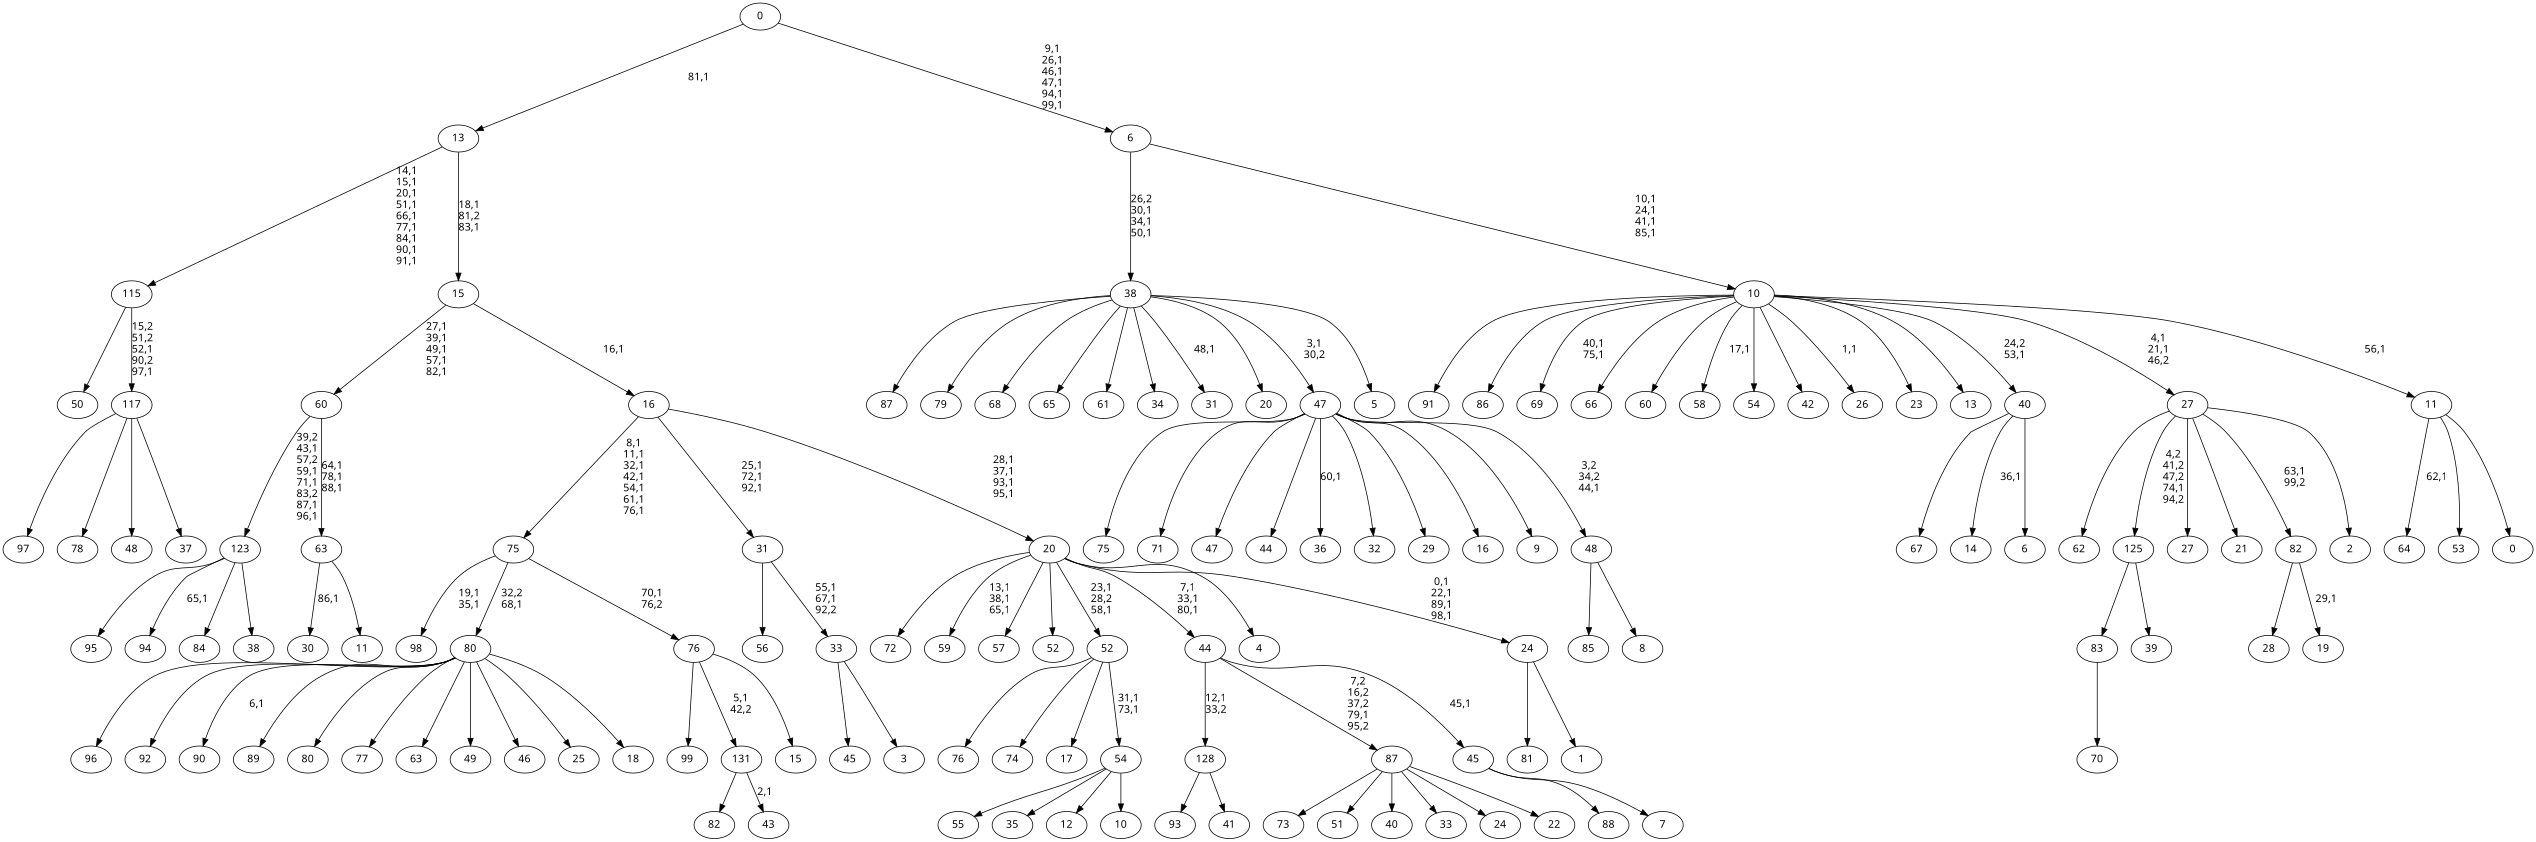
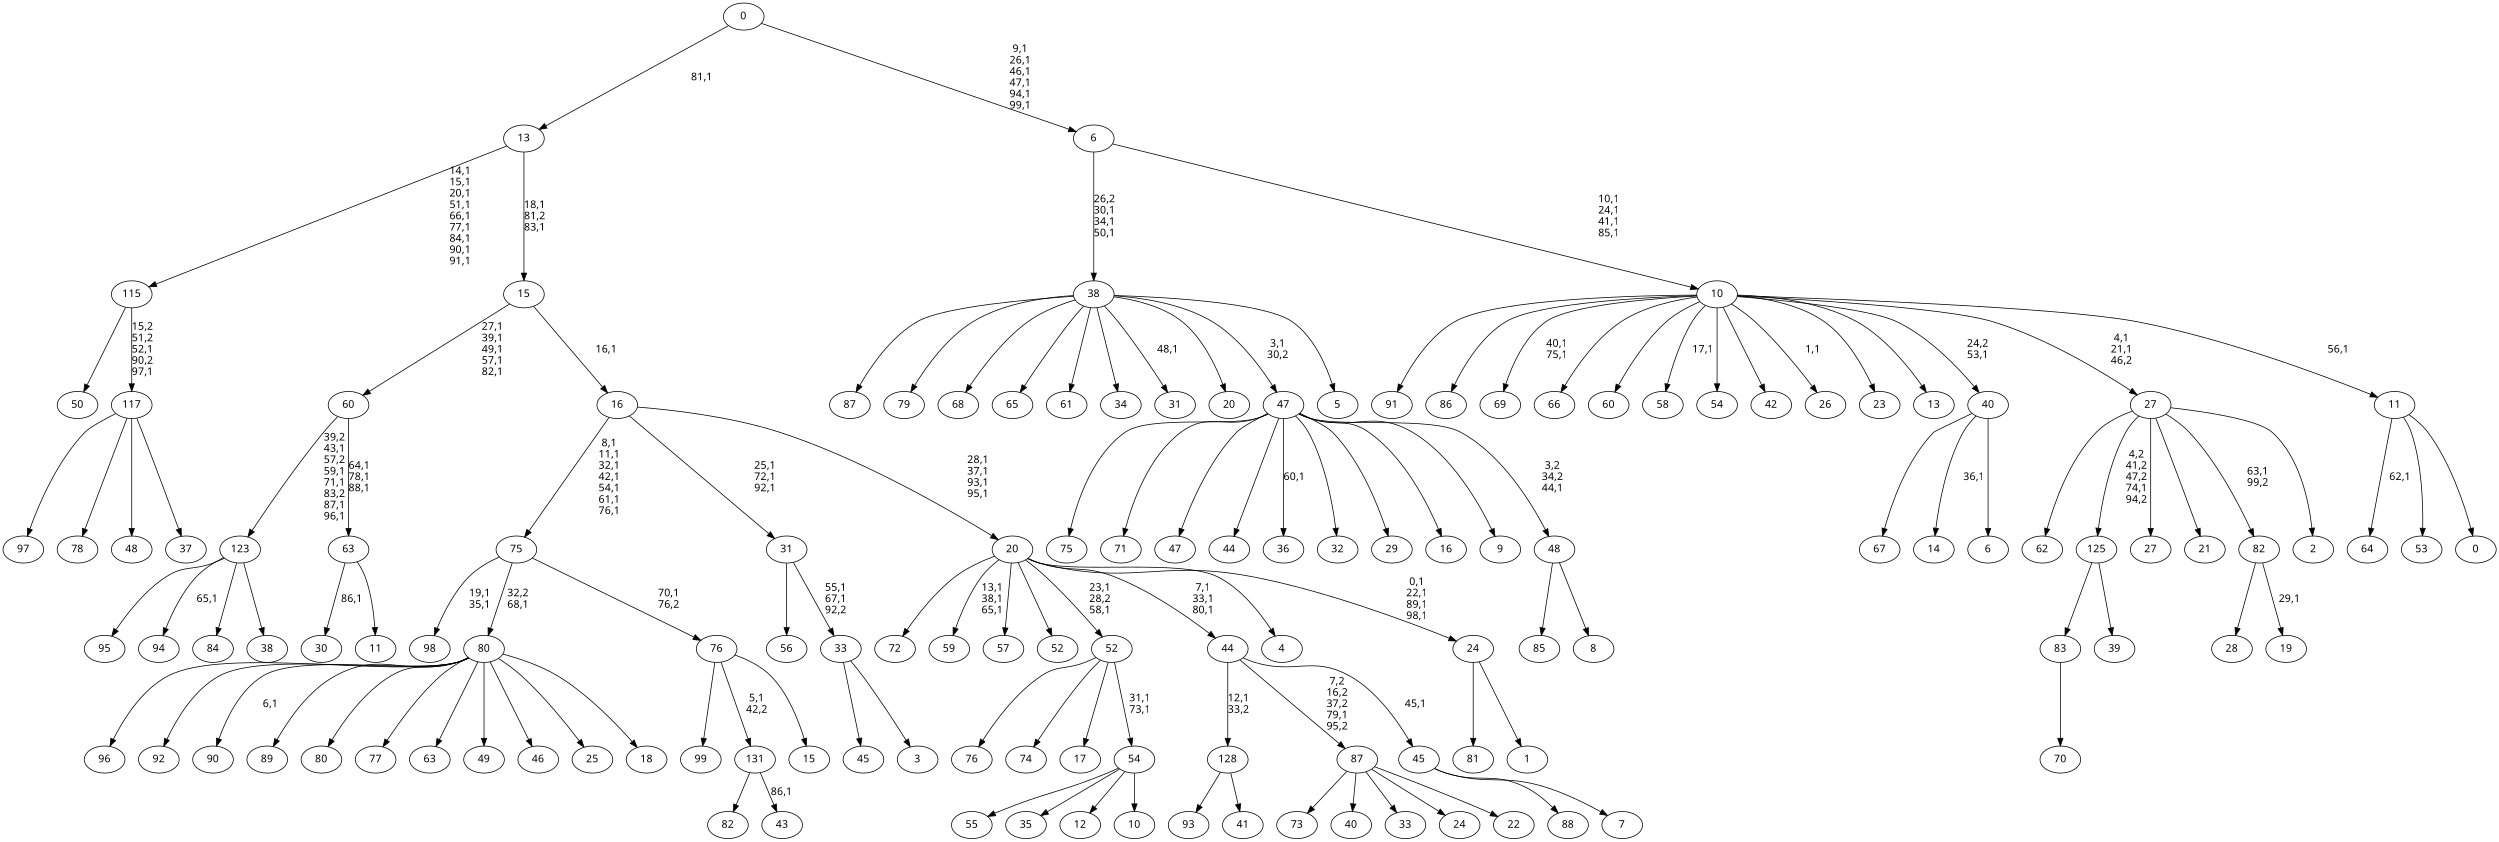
edge "131" -> "43": label "2,1" -> "86,1"
node "51": removed
